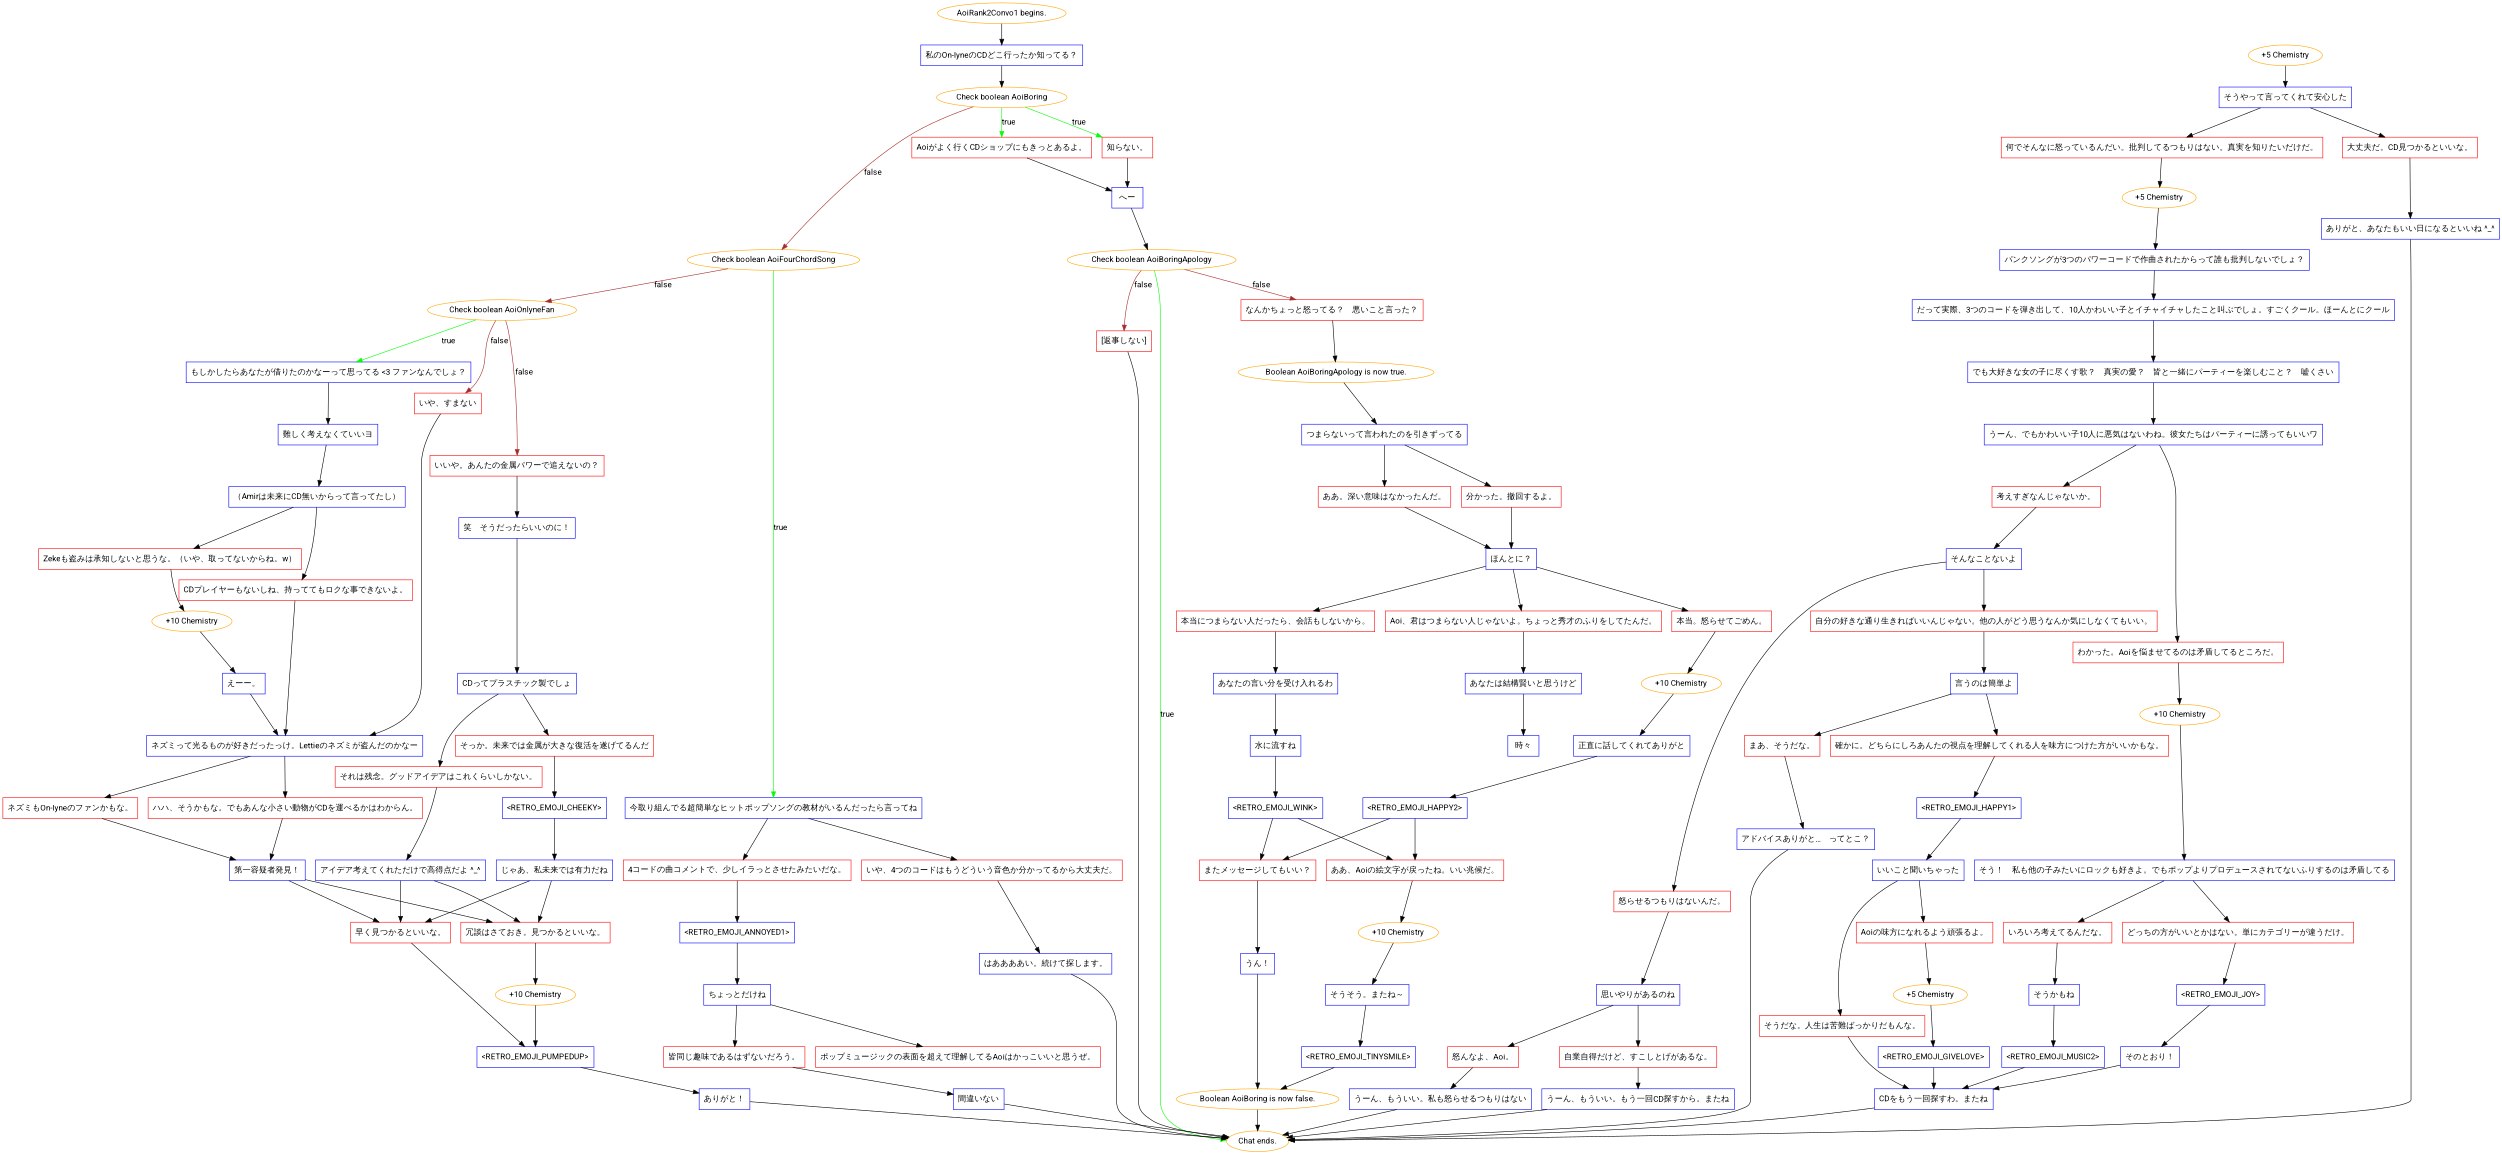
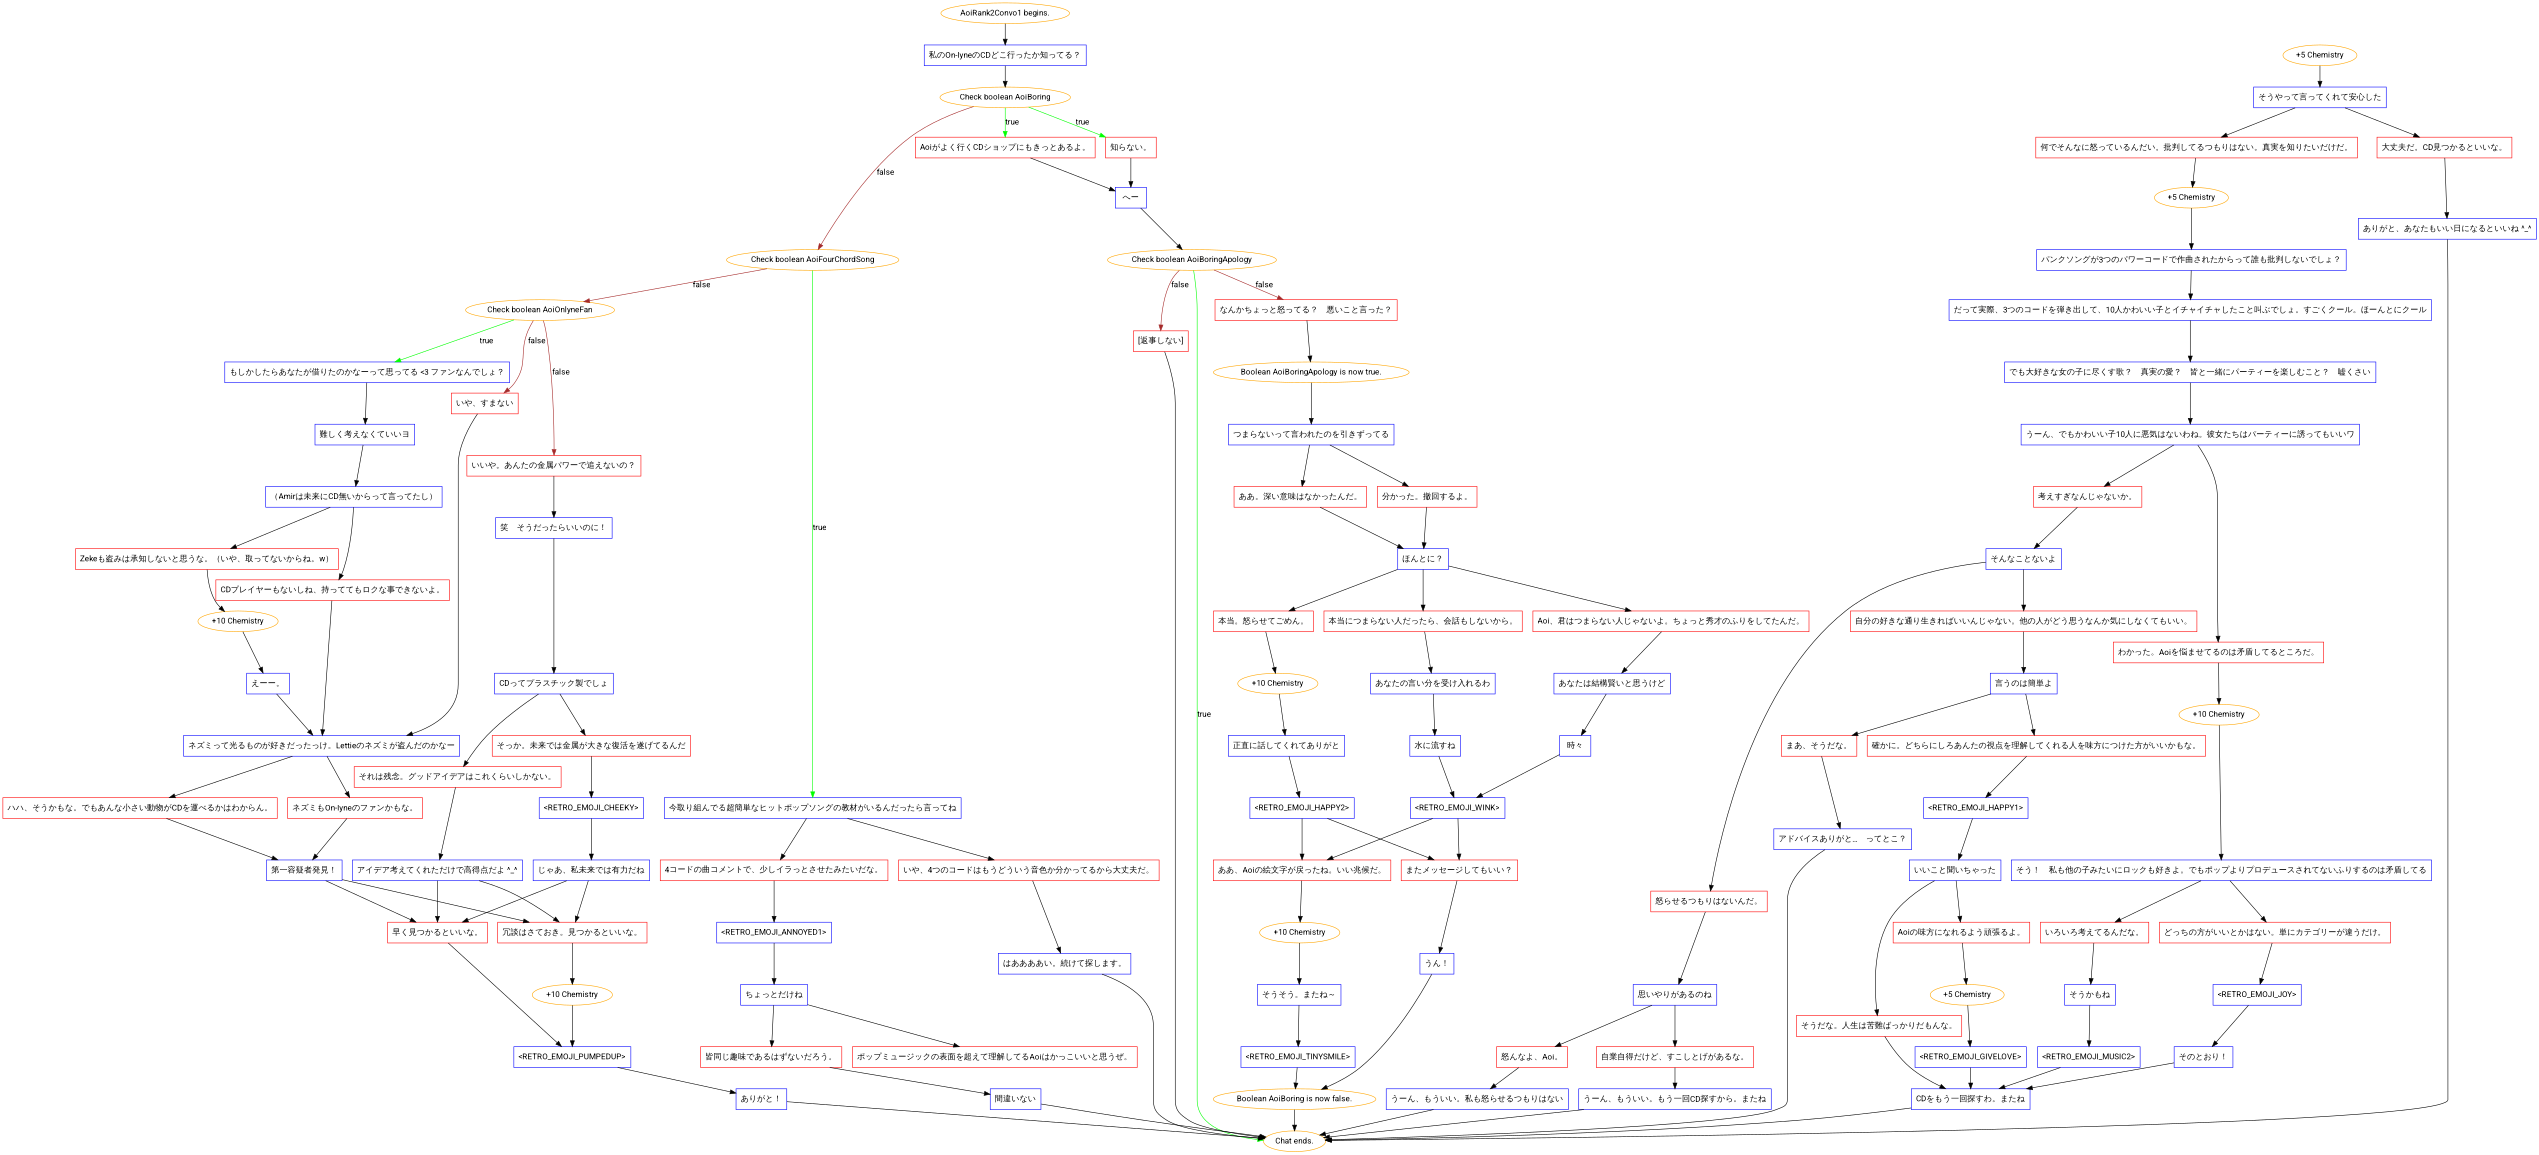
edge "時々" -> "<RETRO_EMOJI_WINK>": added
